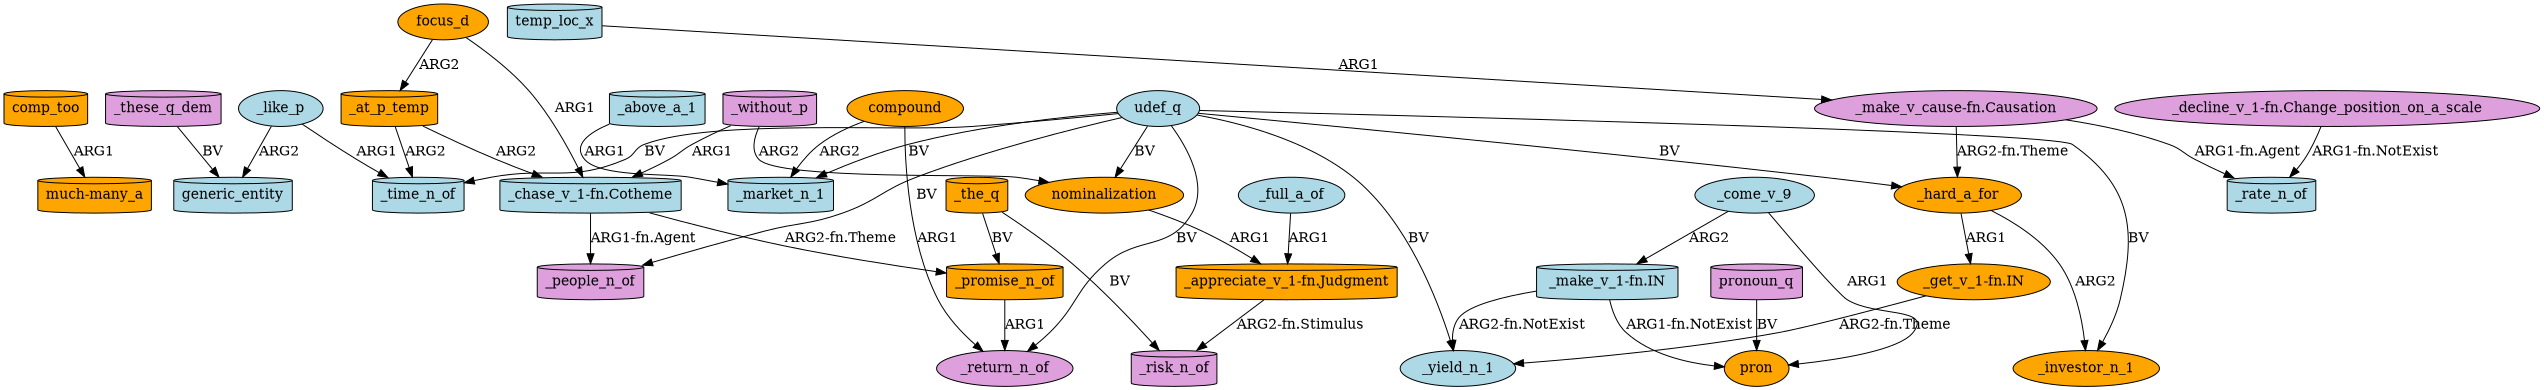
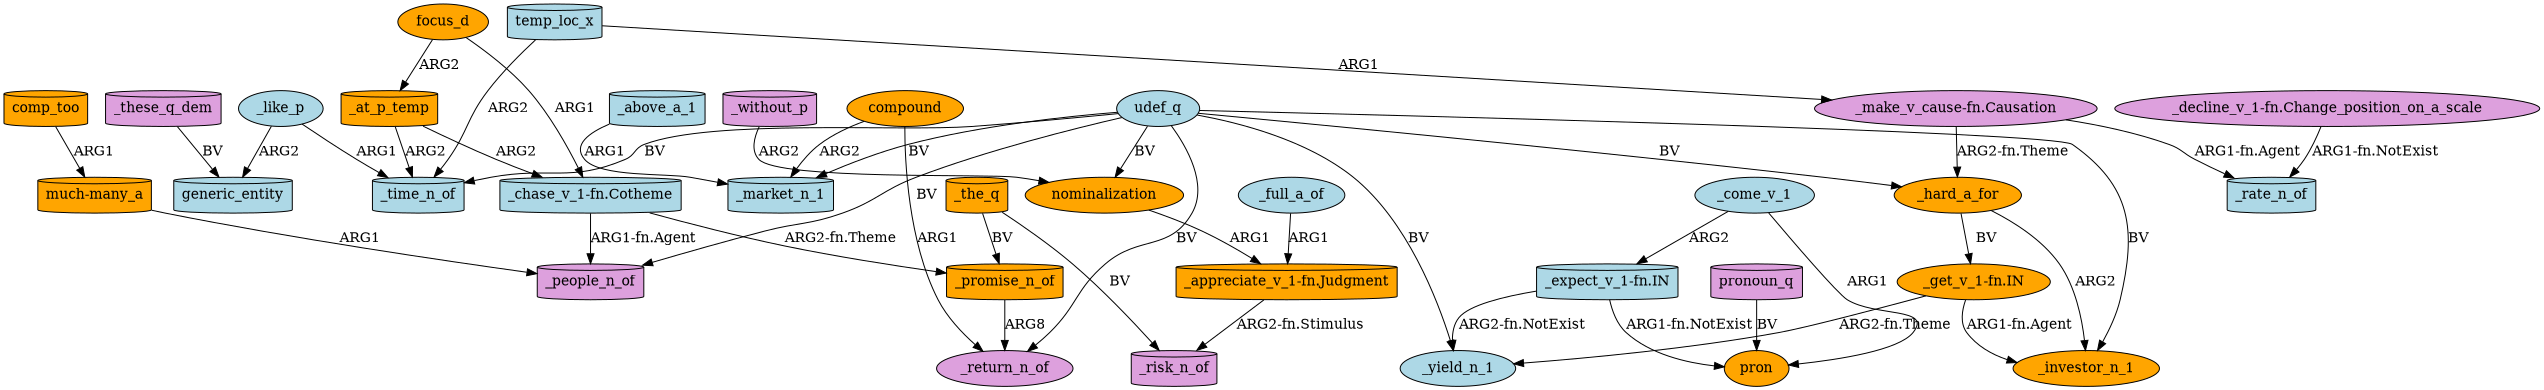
edge "temp_loc_x" -> "_time_n_of": added, label "ARG2"
edge "_without_p" -> "_chase_v_1-fn.Cotheme": removed, label "ARG1"
node "_come_v_9": label "_come_v_9" -> "_come_v_1"
edge "_hard_a_for" -> "_get_v_1-fn.IN": label "ARG1" -> "BV"
edge "much-many_a" -> "_people_n_of": added, label "ARG1"
node "_make_v_1-fn.IN": label "_make_v_1-fn.IN" -> "_expect_v_1-fn.IN"
edge "_promise_n_of" -> "_return_n_of": label "ARG1" -> "ARG8"
edge "_get_v_1-fn.IN" -> "_investor_n_1": added, label "ARG1-fn.Agent"
